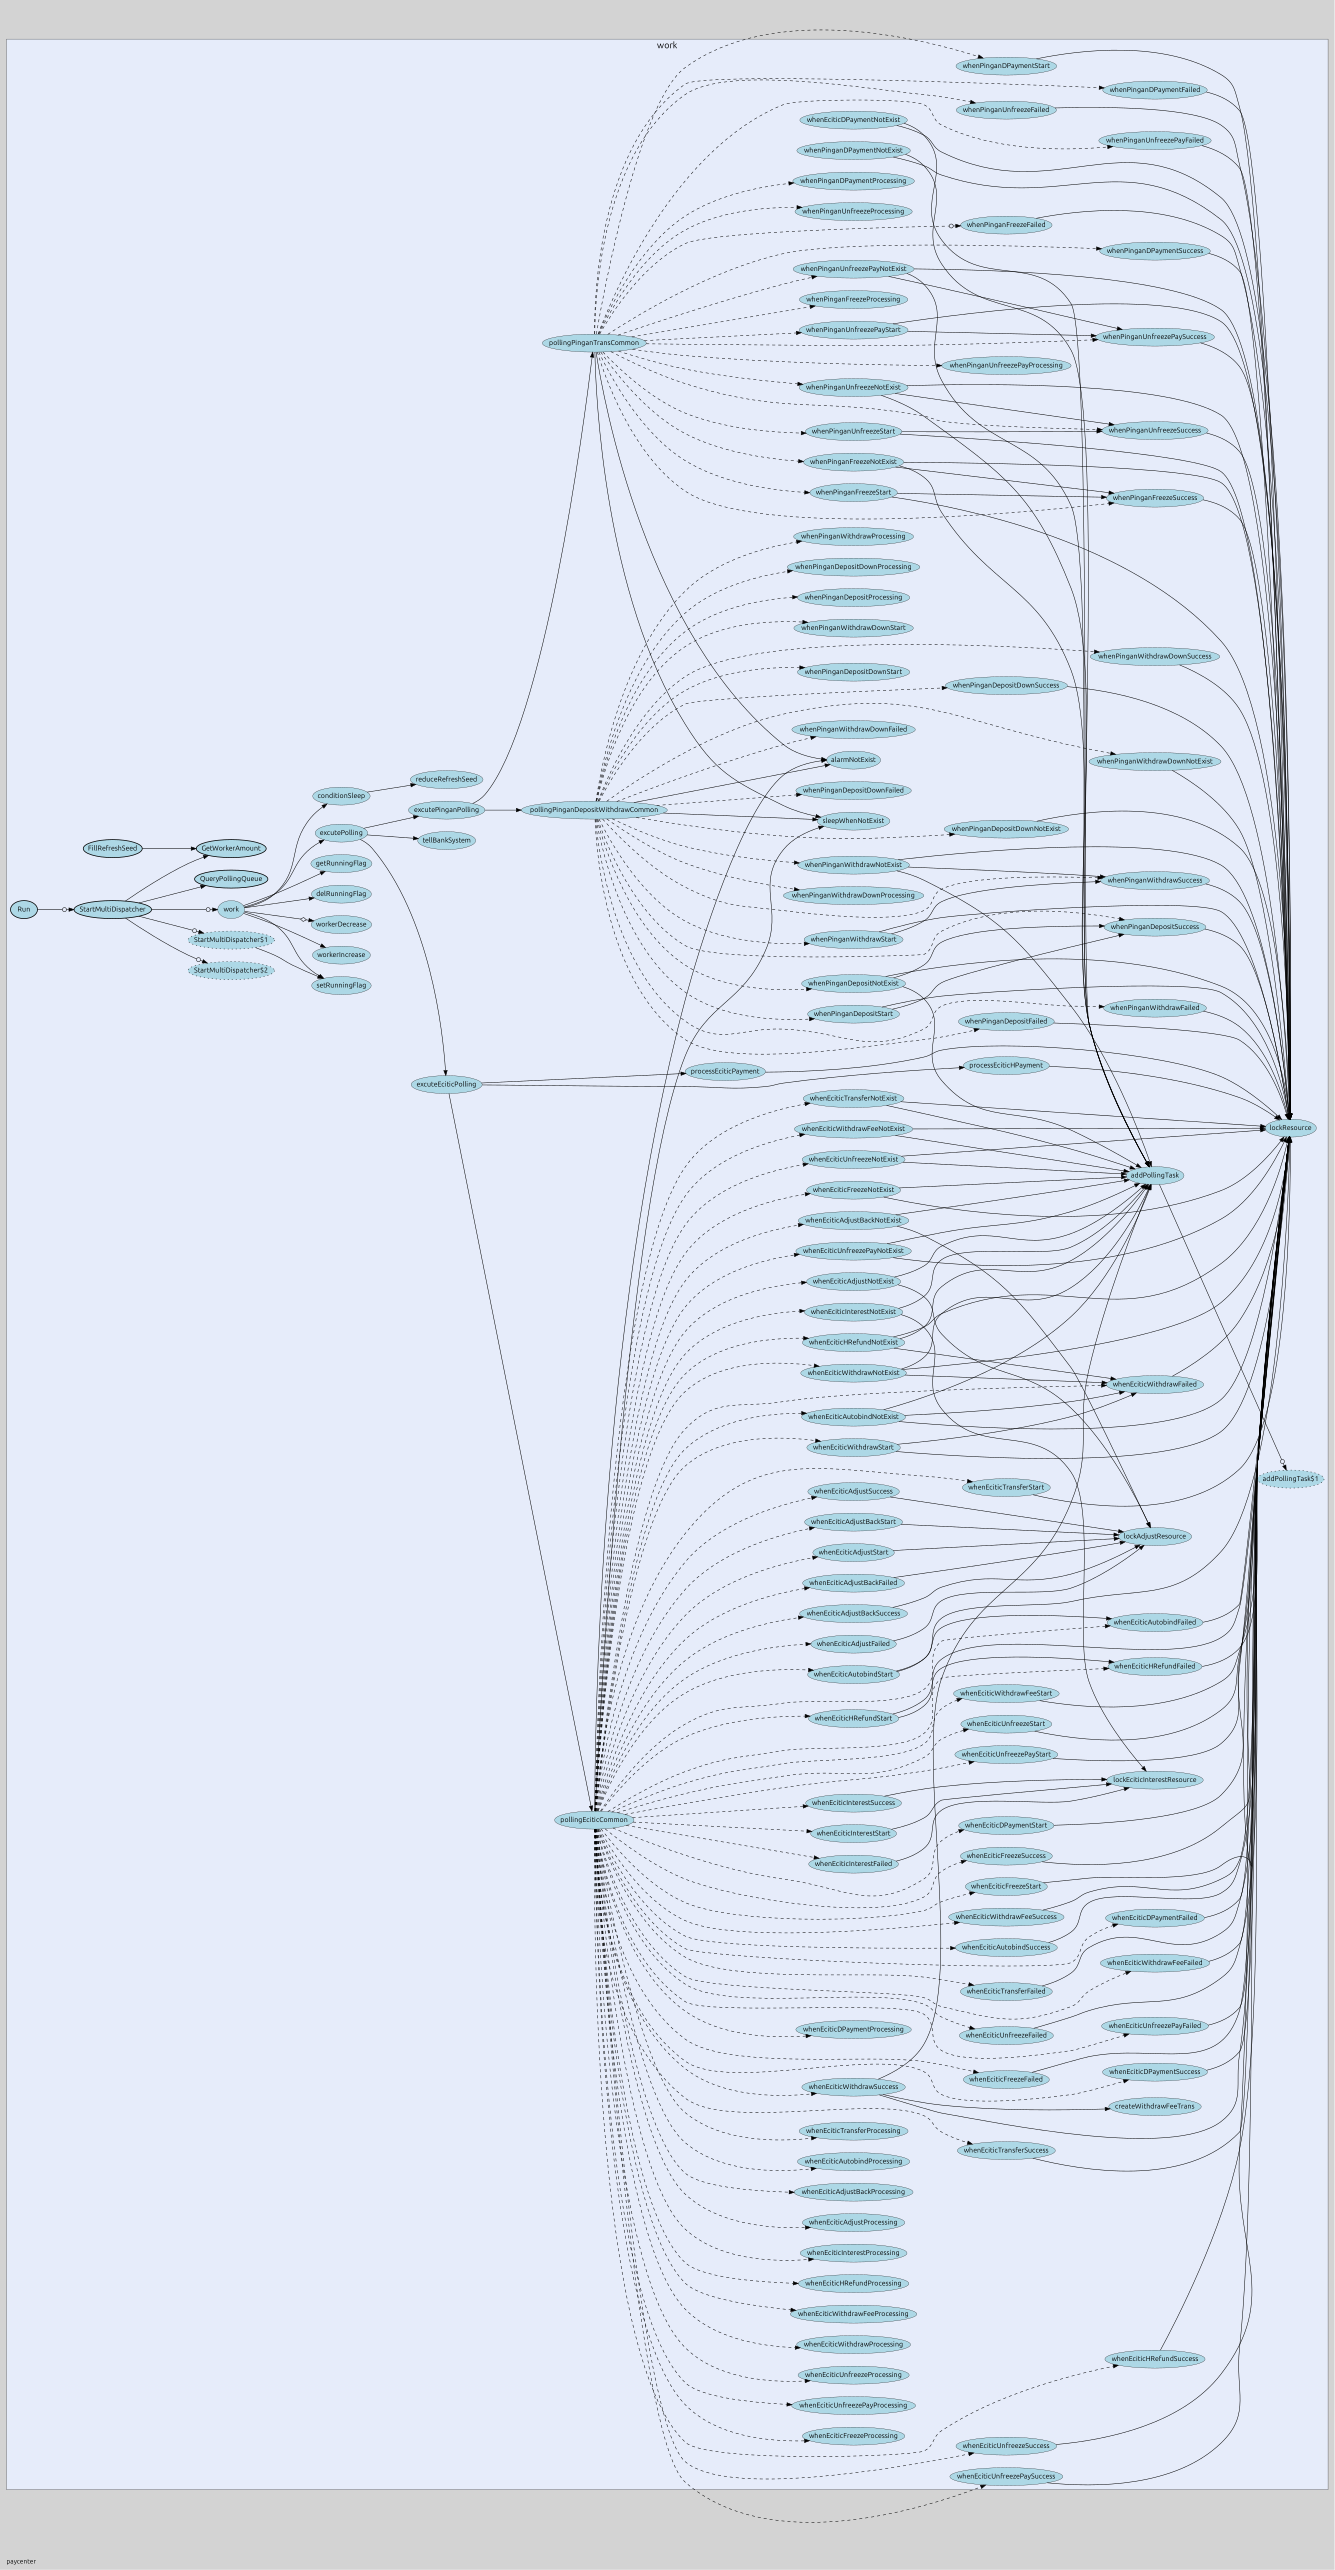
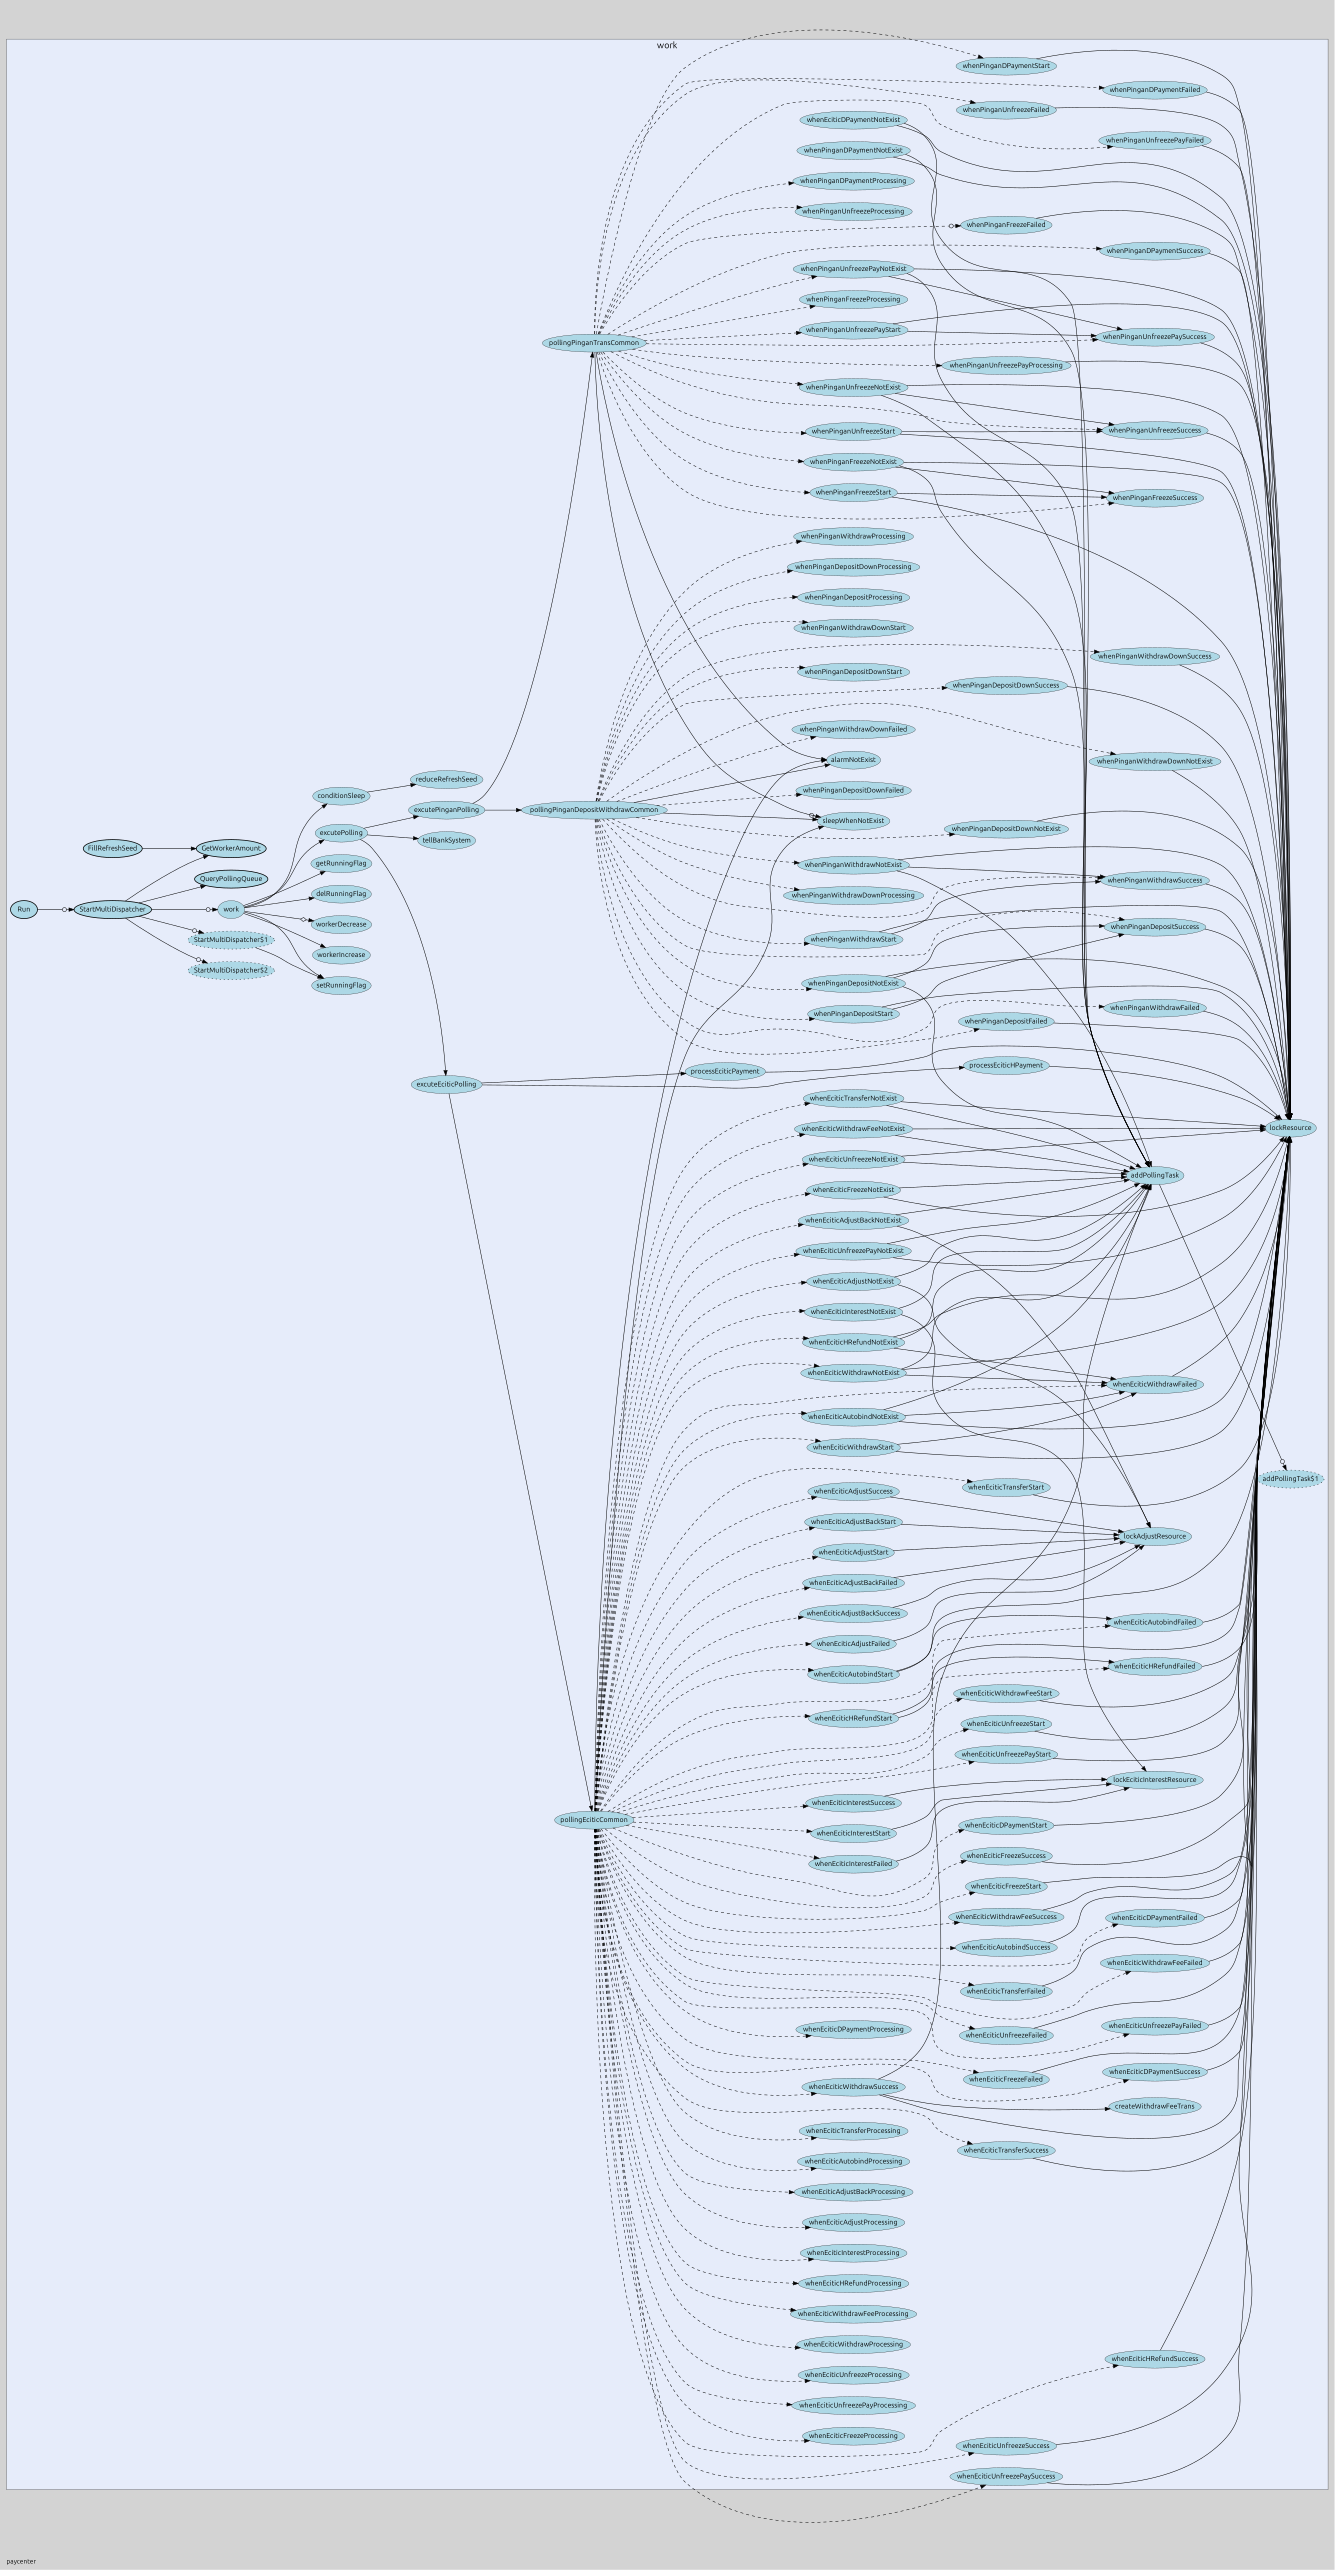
edge "pollingPinganTransCommon" -> "sleepWhenNotExist": arrowhead normal -> normalnoneodot
edge "whenPinganFreezeSuccess" -> "lockResource": now "whenPinganUnfreezePayProcessing" -> "lockResource"
